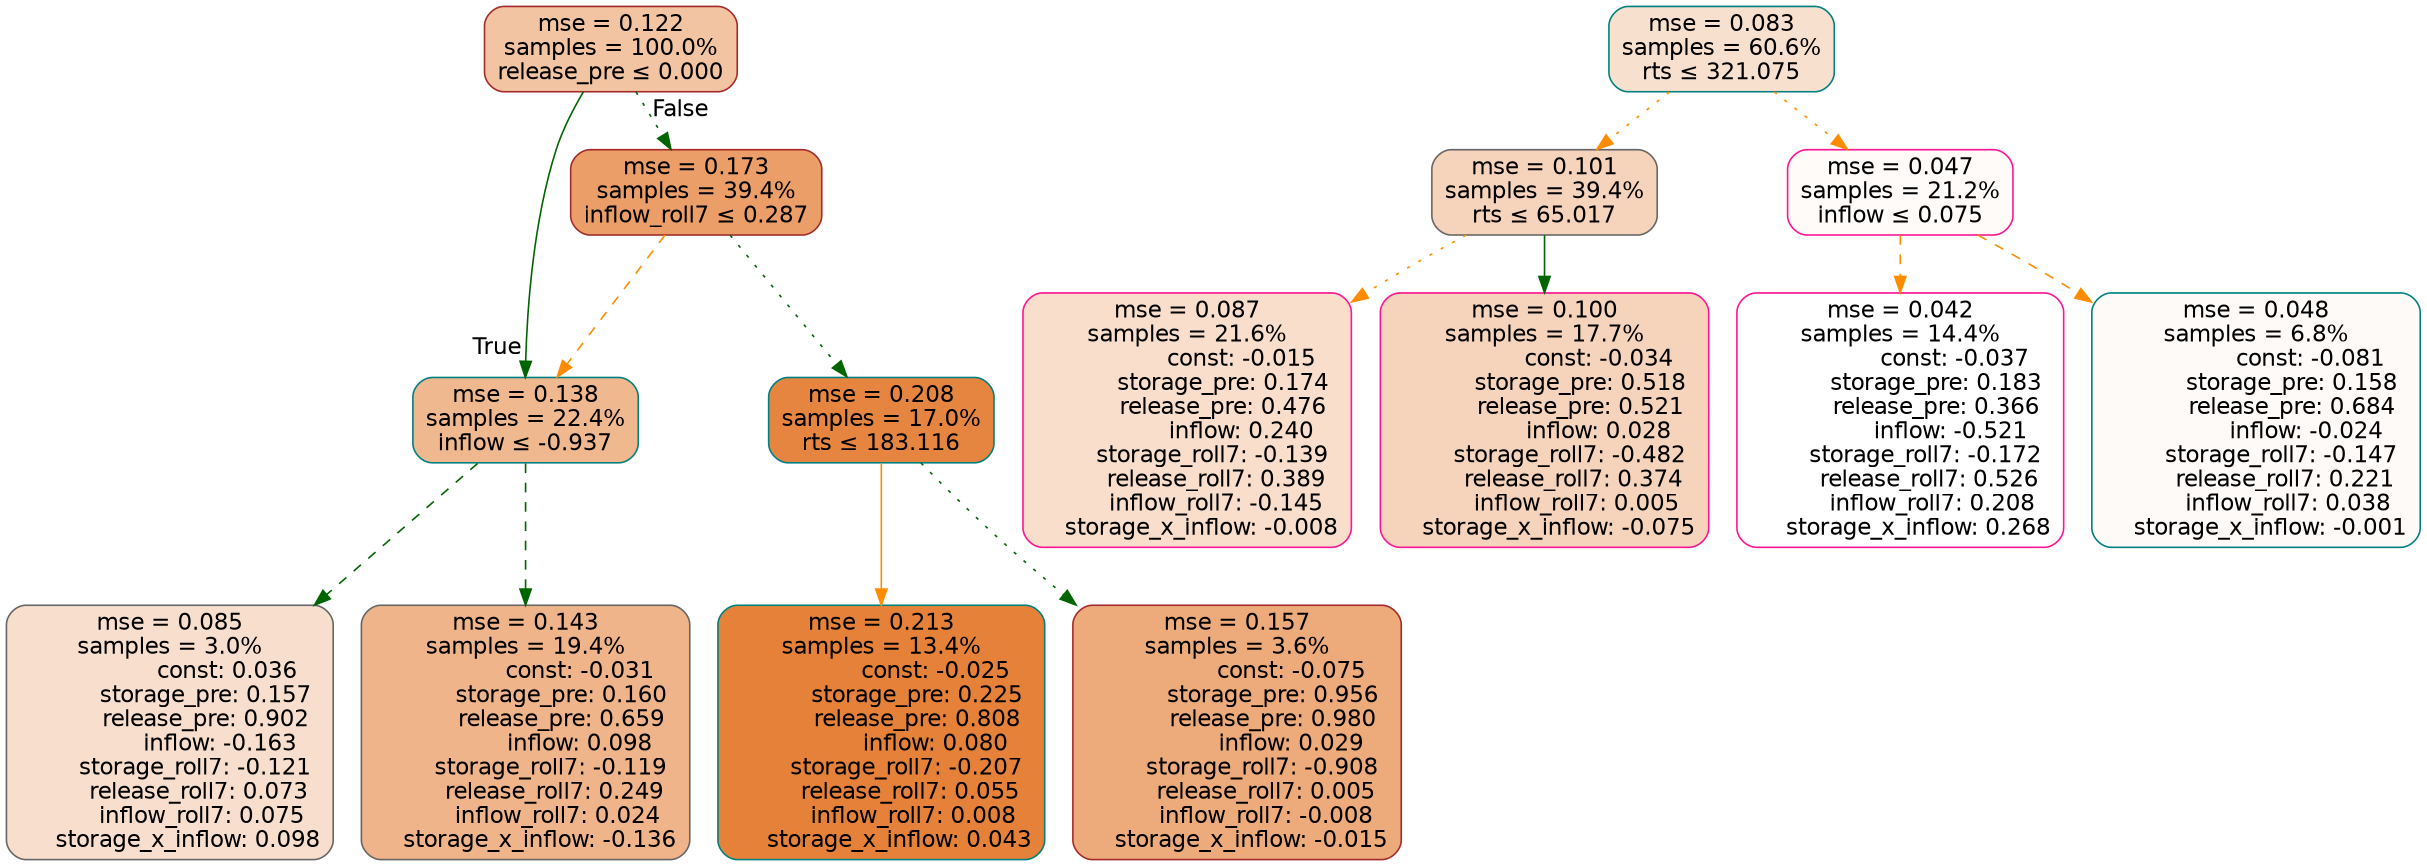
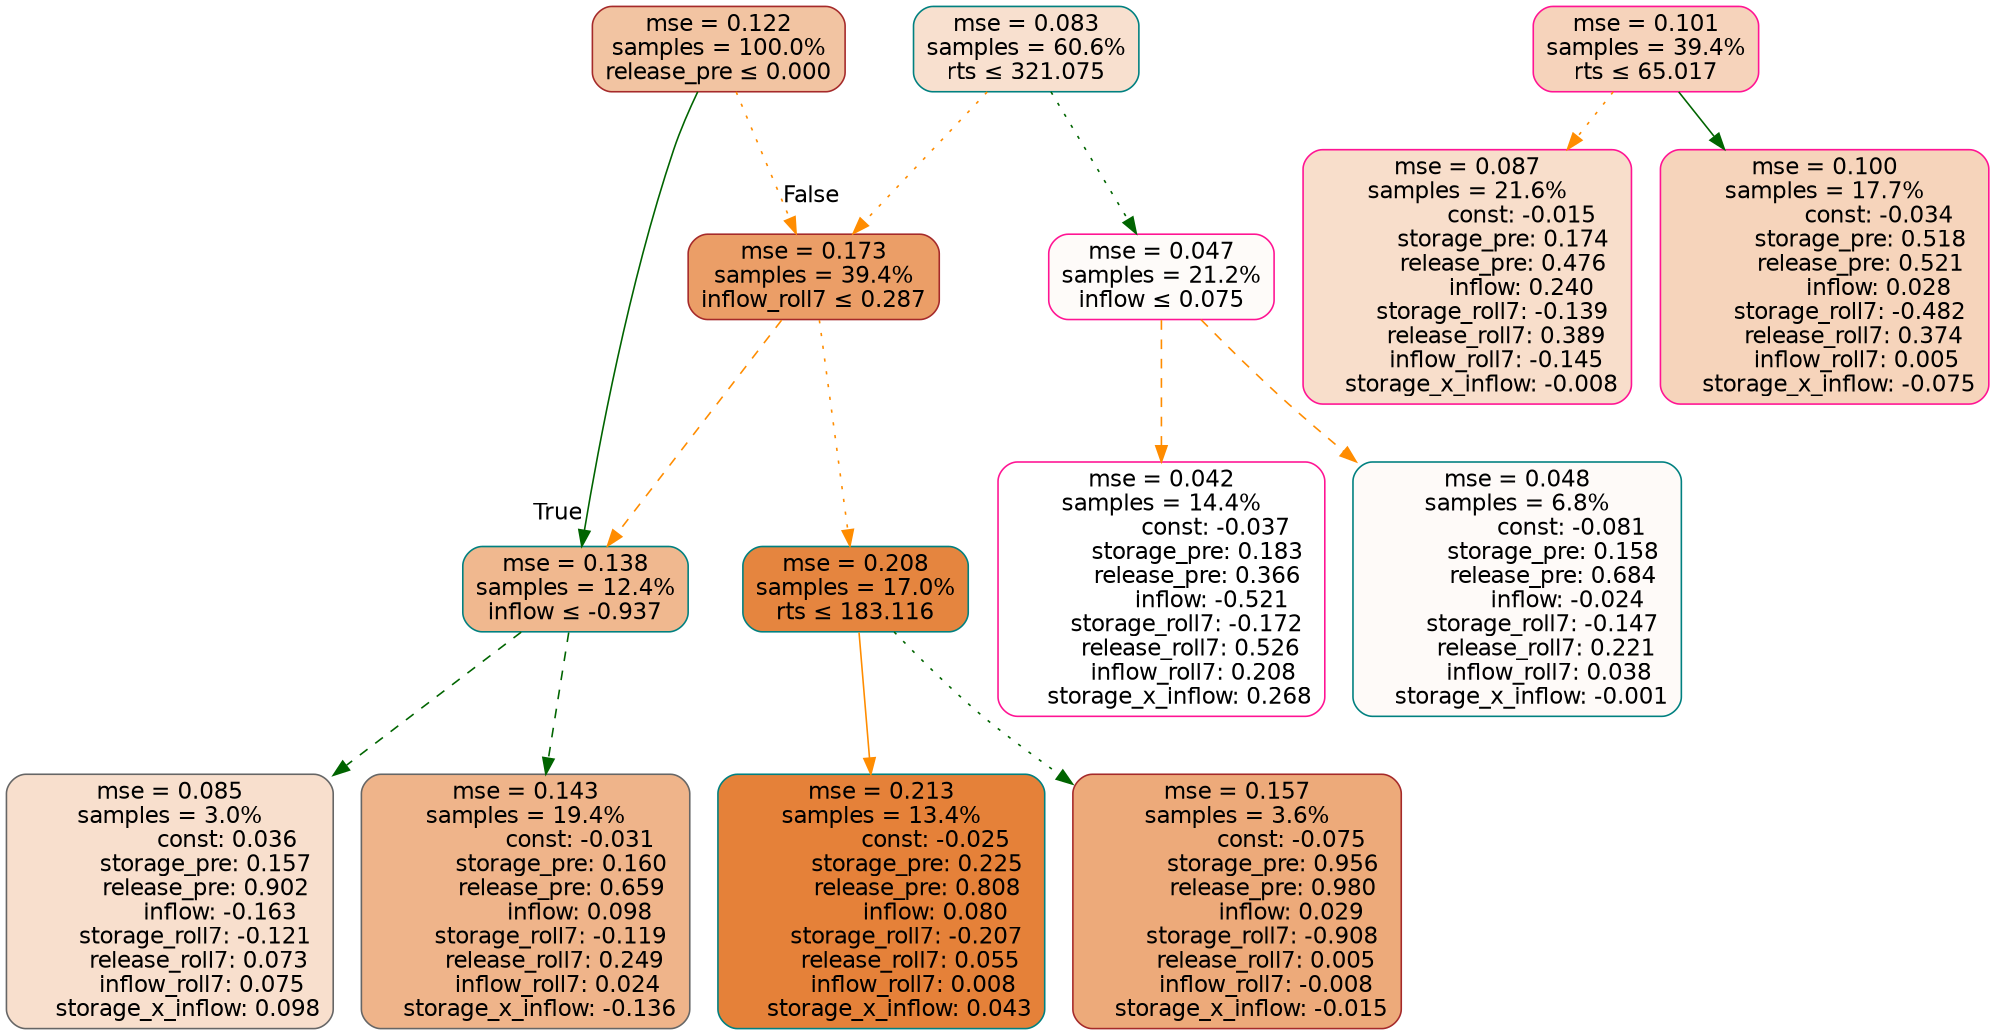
edge "mse = 0.122 samples = 100.0% release_pre ≤ 0.000" -> "mse = 0.173 samples = 39.4% inflow_roll7 ≤ 0.287": color darkgreen -> darkorange
edge "mse = 0.083 samples = 60.6% rts ≤ 321.075" -> "mse = 0.101 samples = 39.4% rts ≤ 65.017": now "mse = 0.083 samples = 60.6% rts ≤ 321.075" -> "mse = 0.173 samples = 39.4% inflow_roll7 ≤ 0.287"
edge "mse = 0.083 samples = 60.6% rts ≤ 321.075" -> "mse = 0.047 samples = 21.2% inflow ≤ 0.075": color darkorange -> darkgreen
node "mse = 0.101 samples = 39.4% rts ≤ 65.017": color gray40 -> deeppink
edge "mse = 0.173 samples = 39.4% inflow_roll7 ≤ 0.287" -> "mse = 0.208 samples = 17.0% rts ≤ 183.116": color darkgreen -> darkorange
node "mse = 0.138 samples = 22.4% inflow ≤ -0.937": label "mse = 0.138 samples = 22.4% inflow ≤ -0.937" -> "mse = 0.138 samples = 12.4% inflow ≤ -0.937"
